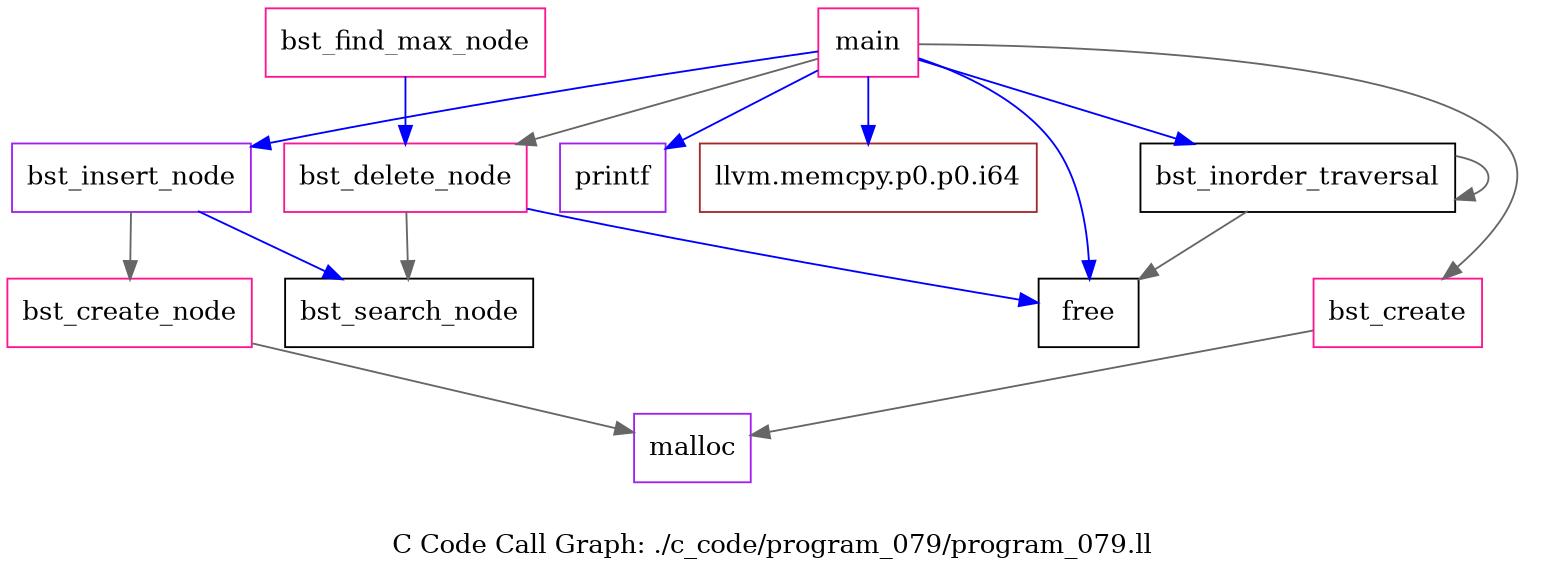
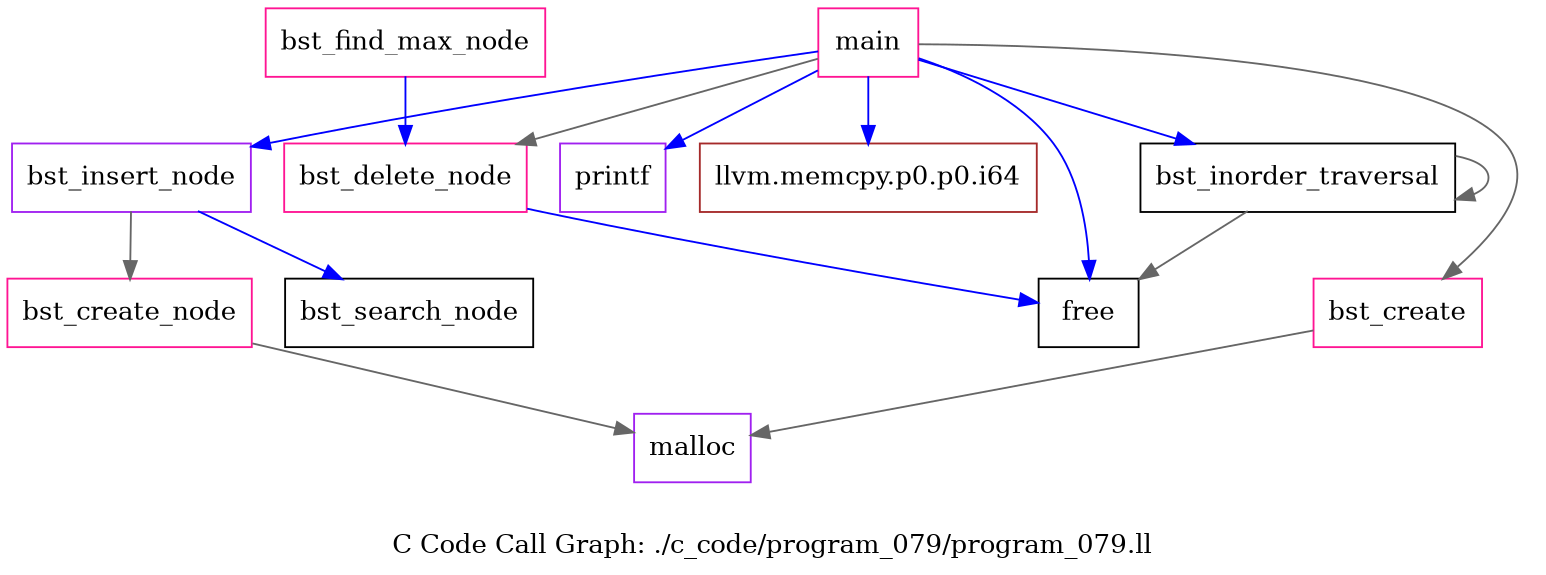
edge "bst_delete_node" -> "bst_search_node": removed
